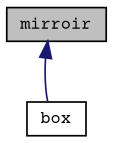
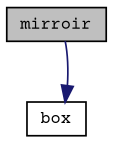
edge "box" -> "mirroir": reversed
